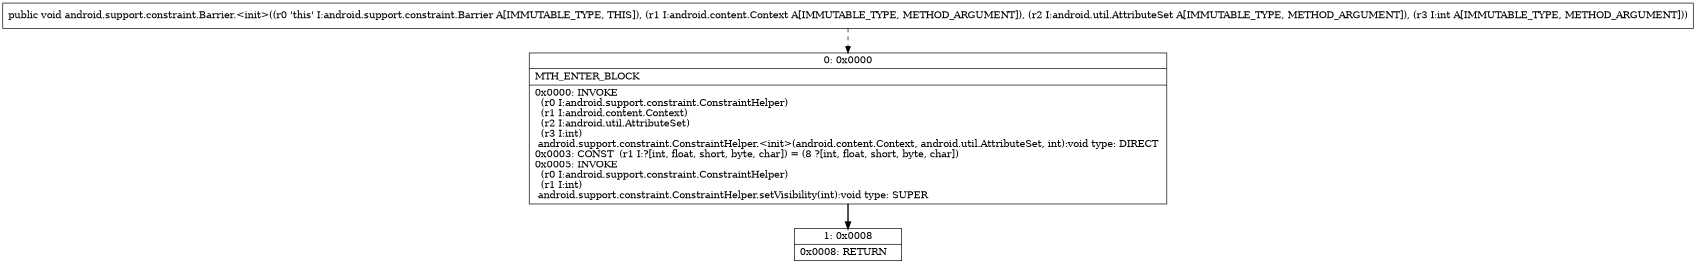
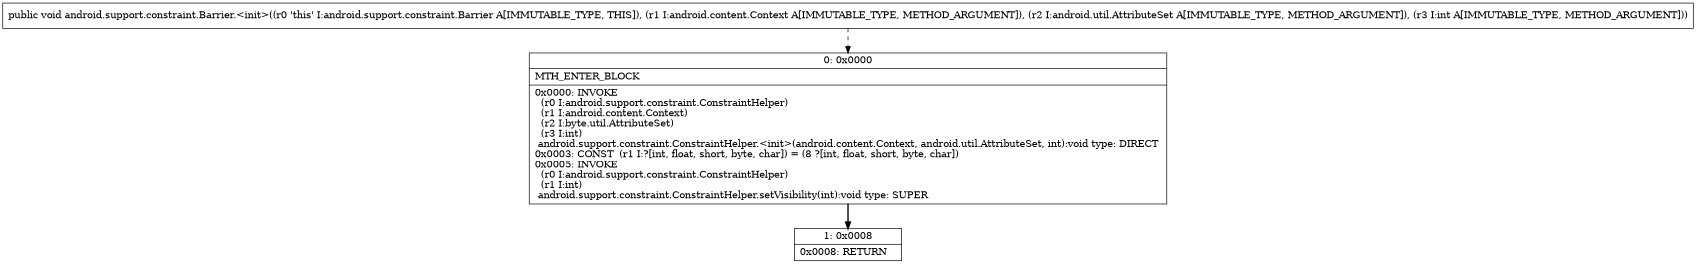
node "0: 0x0000": text "(r2 I:android.util.AttributeSet)" -> "(r2 I:byte.util.AttributeSet)"
